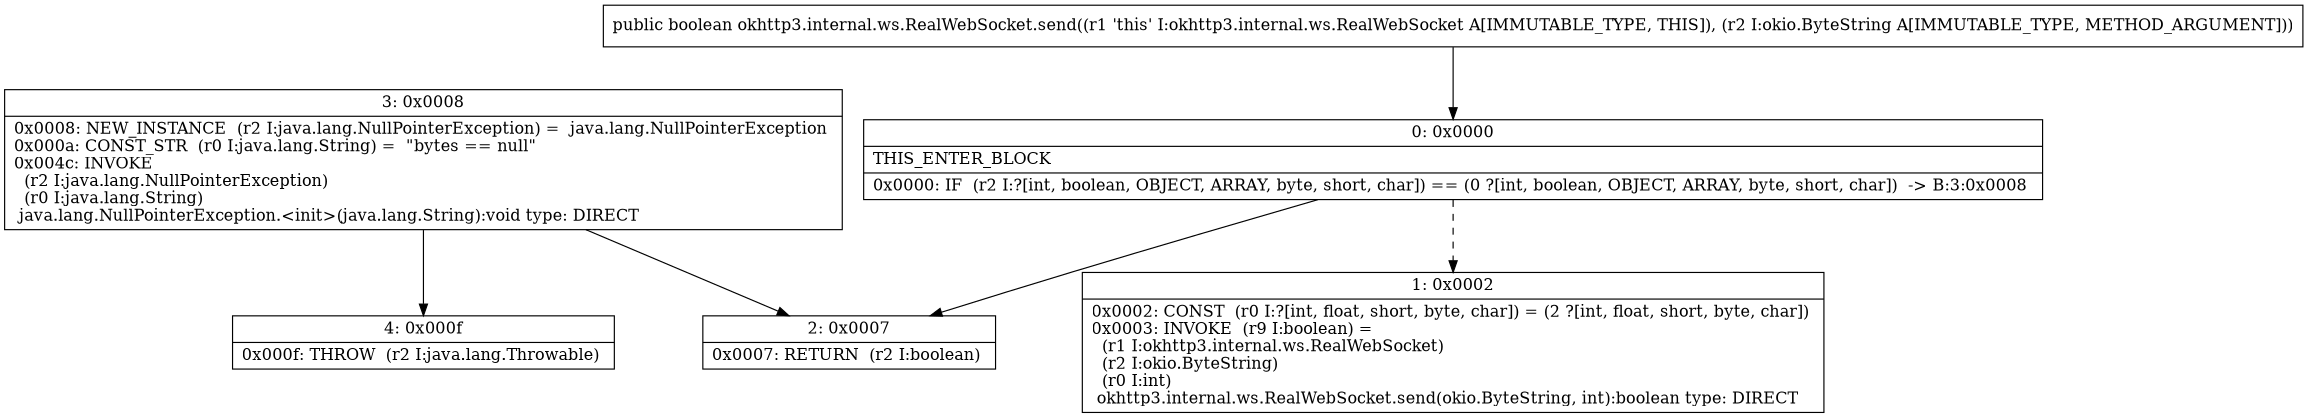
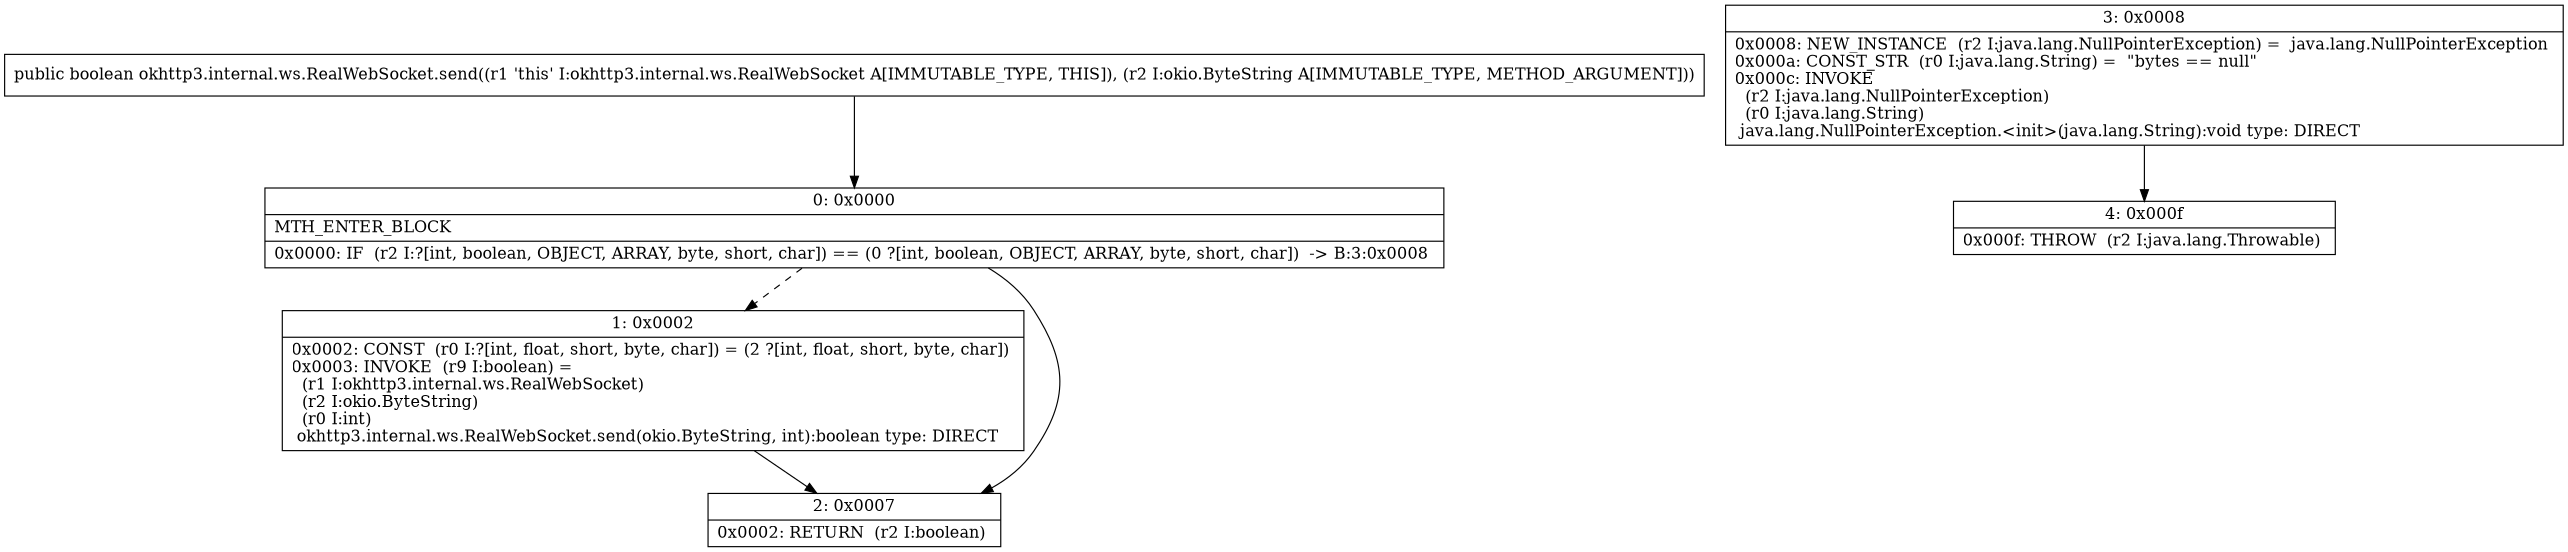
node "0: 0x0000": text "THIS_ENTER_BLOCK" -> "MTH_ENTER_BLOCK"
node "3: 0x0008": text "0x004c: INVOKE" -> "0x000c: INVOKE"
edge "3: 0x0008" -> "2: 0x0007": now "1: 0x0002" -> "2: 0x0007"
node "2: 0x0007": text "0x0007: RETURN  (r2 I:boolean)" -> "0x0002: RETURN  (r2 I:boolean)"
